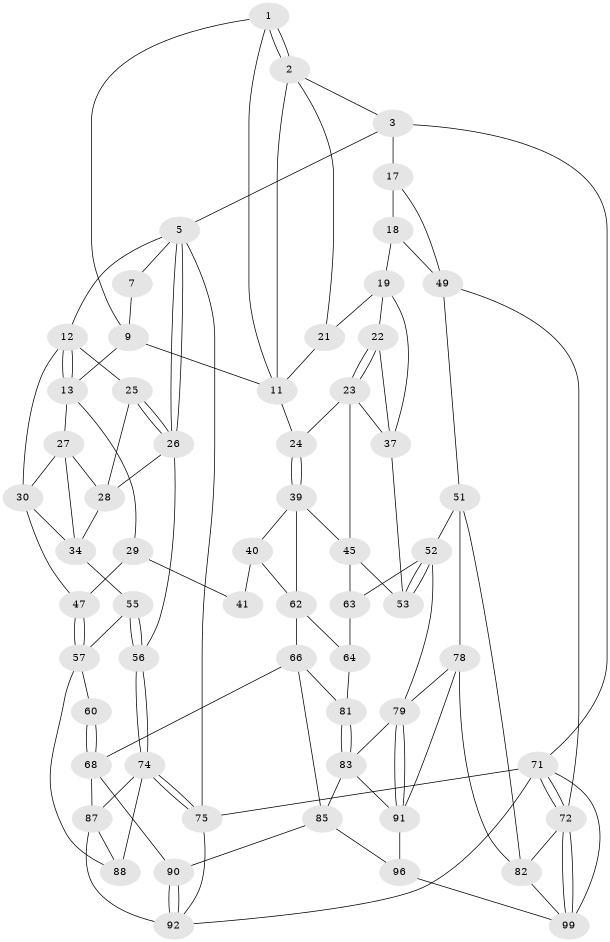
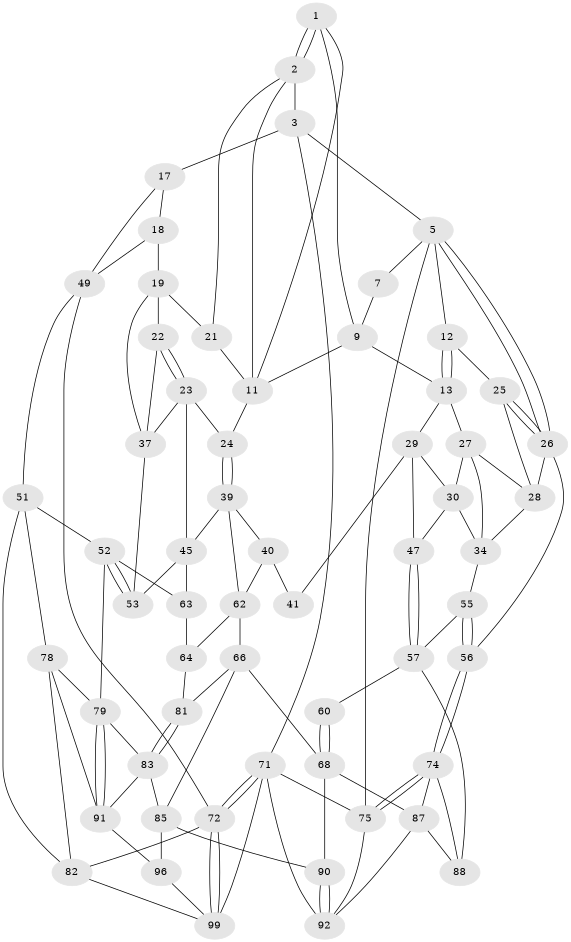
edge "12" -- "30": now "29" -- "30"
